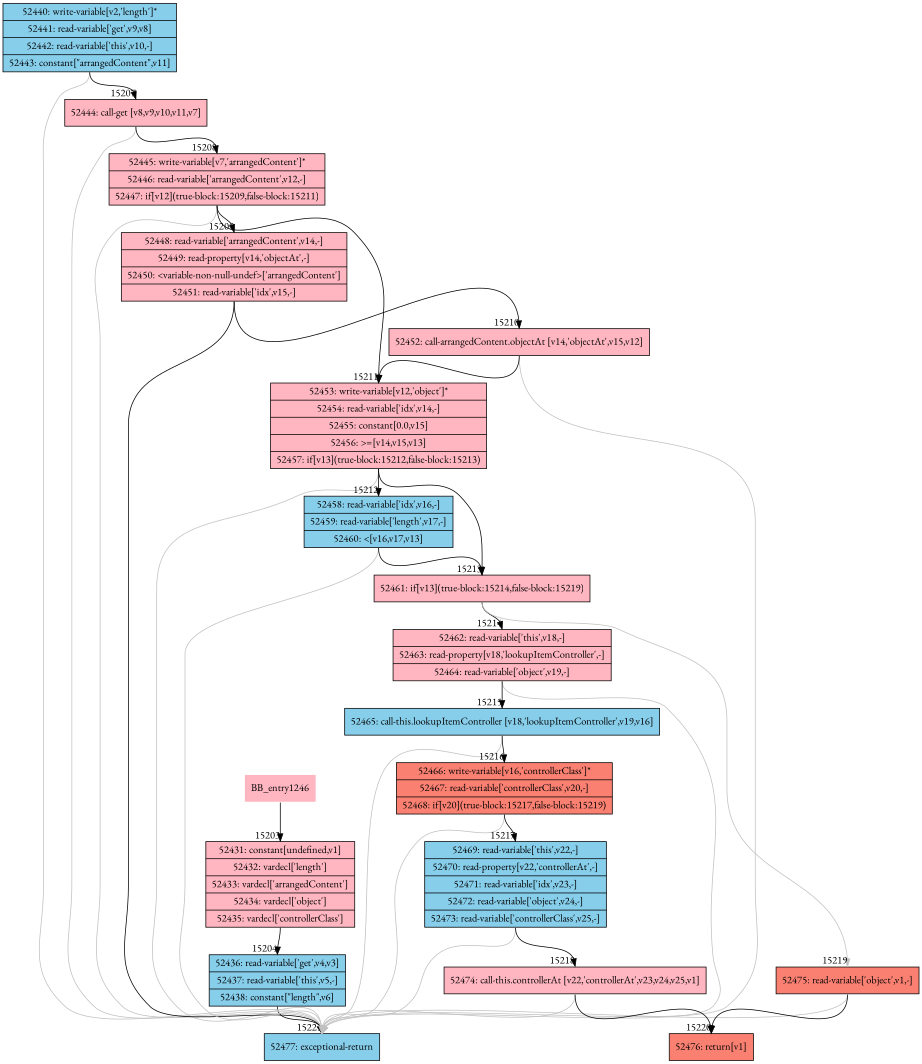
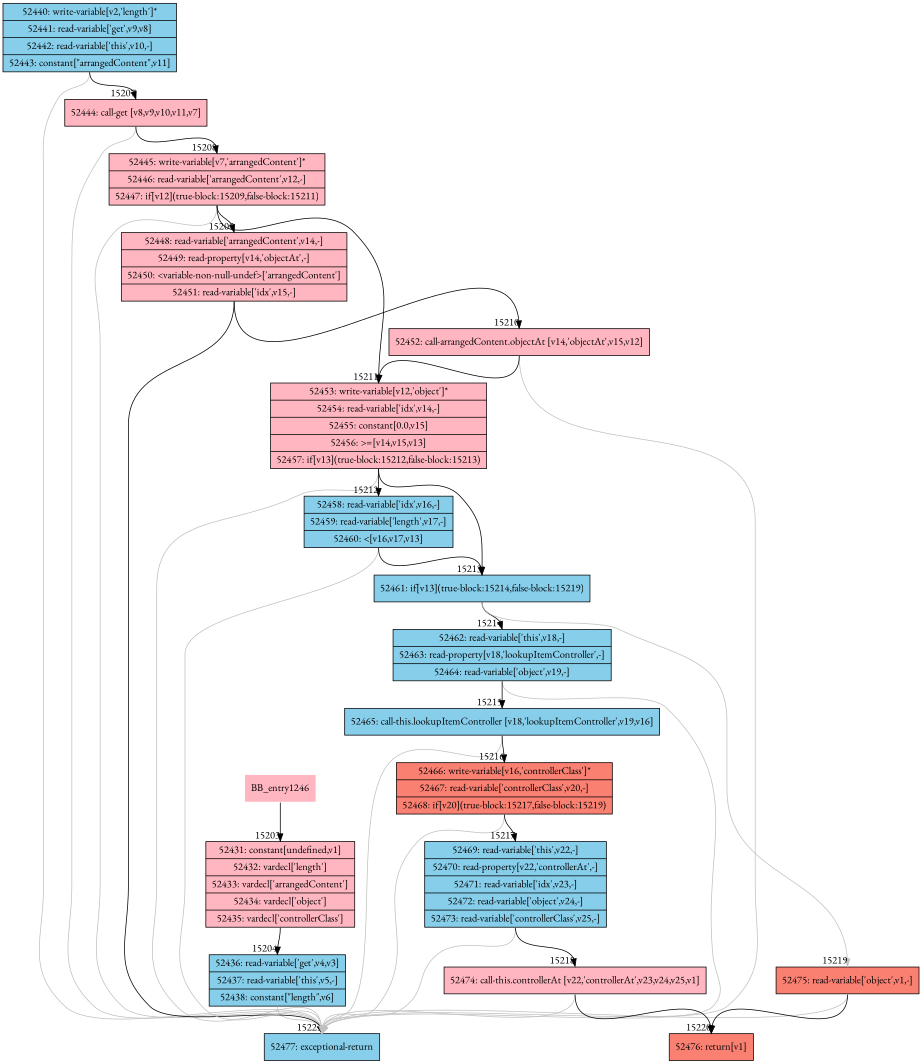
node "52461: if[v13](true-block:15214,false-block:15219)": fillcolor lightpink -> skyblue
node "52462: read-variable['this',v18,-]": fillcolor lightpink -> skyblue
edge "52436: read-variable['get',v4,v3]" -> "52477: exceptional-return": color black -> gray
